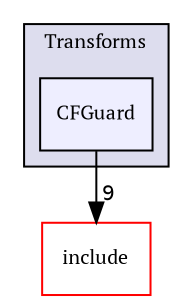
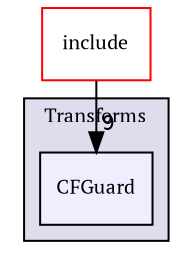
edge "CFGuard" -> "include": reversed
